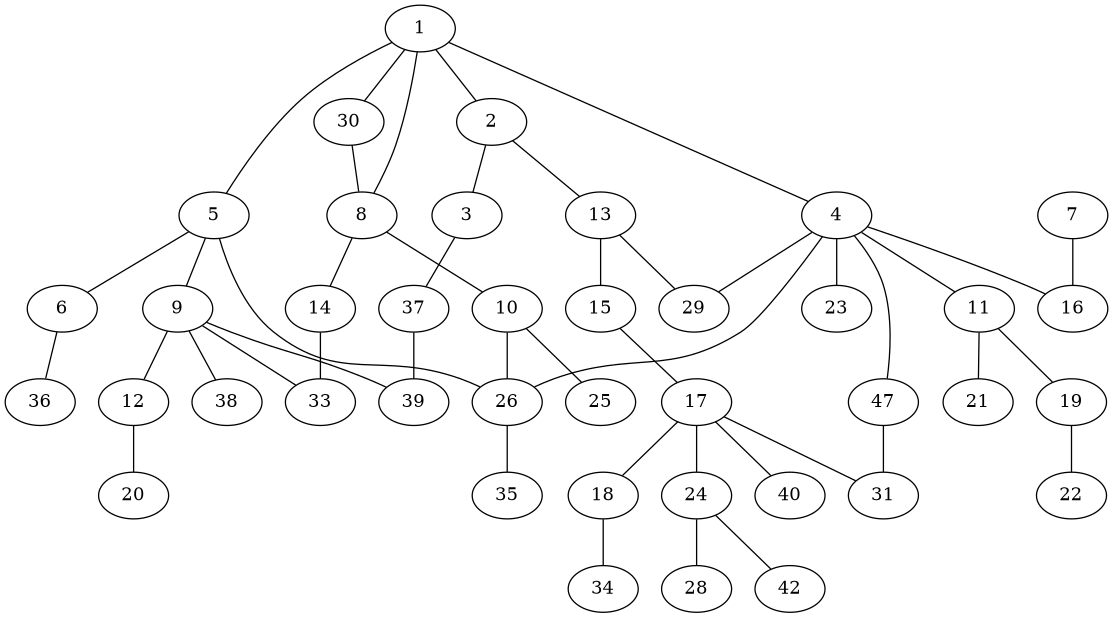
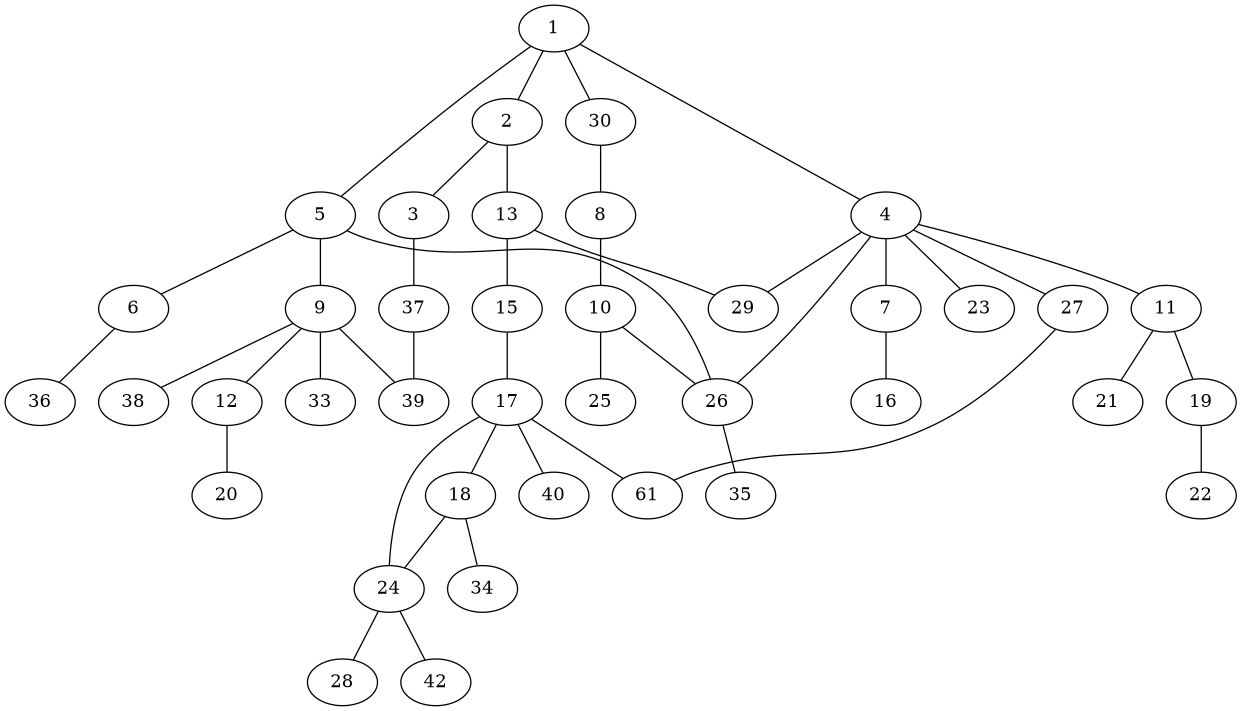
edge "1" -- "8": removed
edge "4" -- "16": now "4" -- "7"
node "14": removed
node "47": label "47" -> "27"
node "31": label "31" -> "61"
edge "18" -- "24": added
